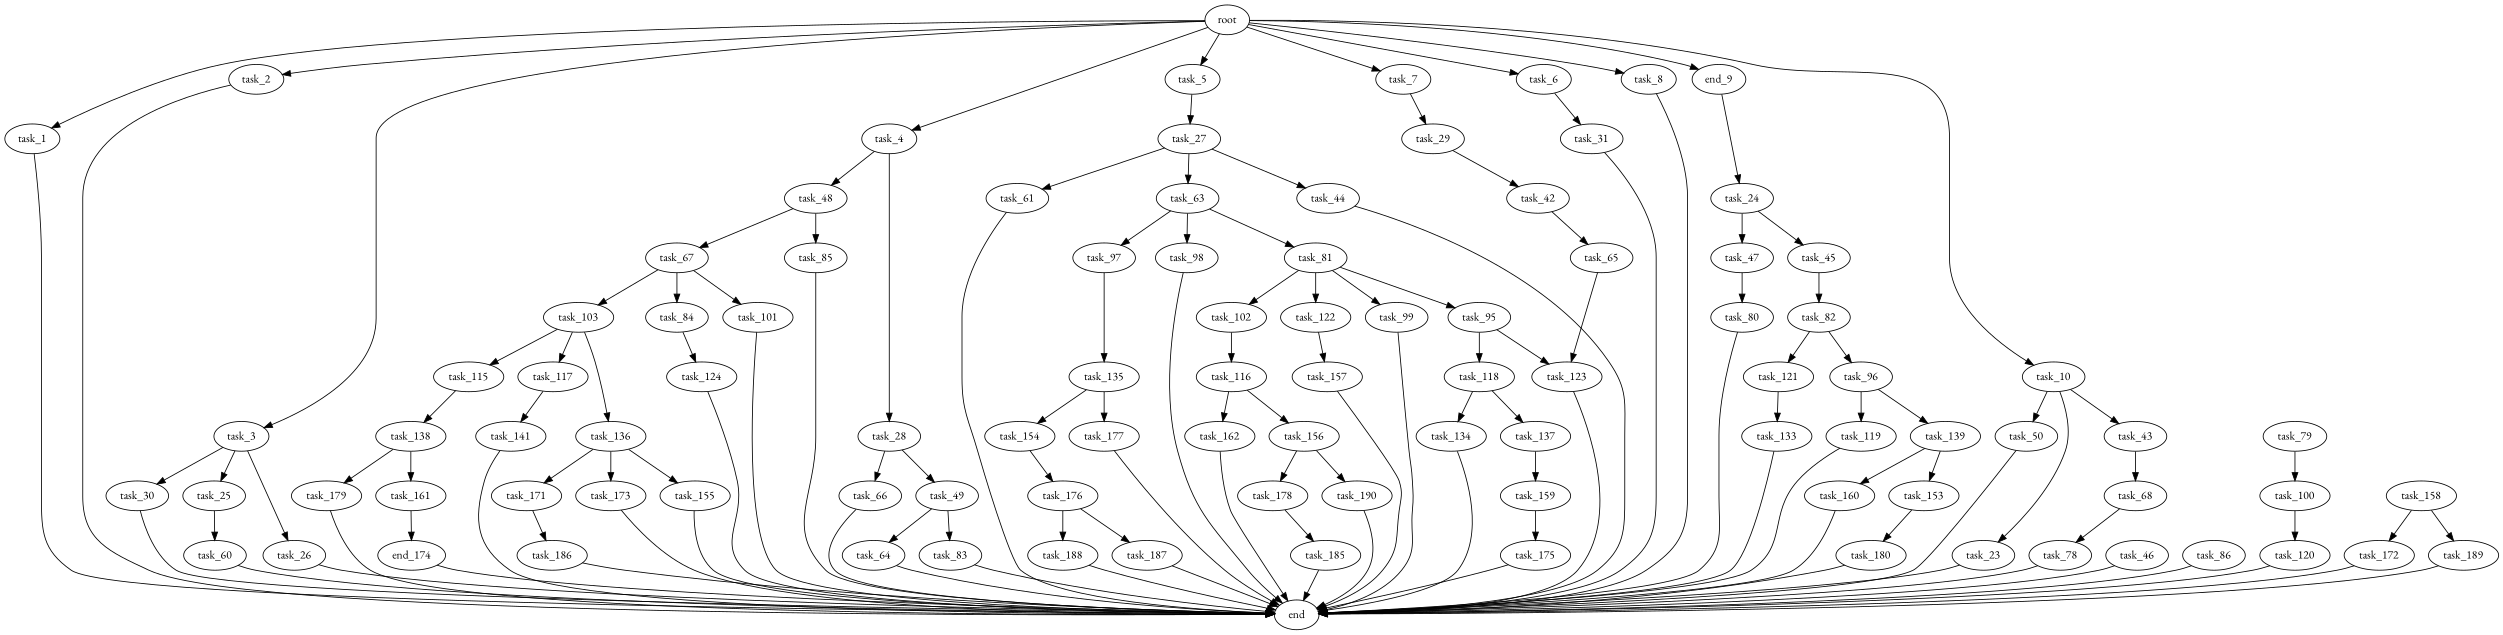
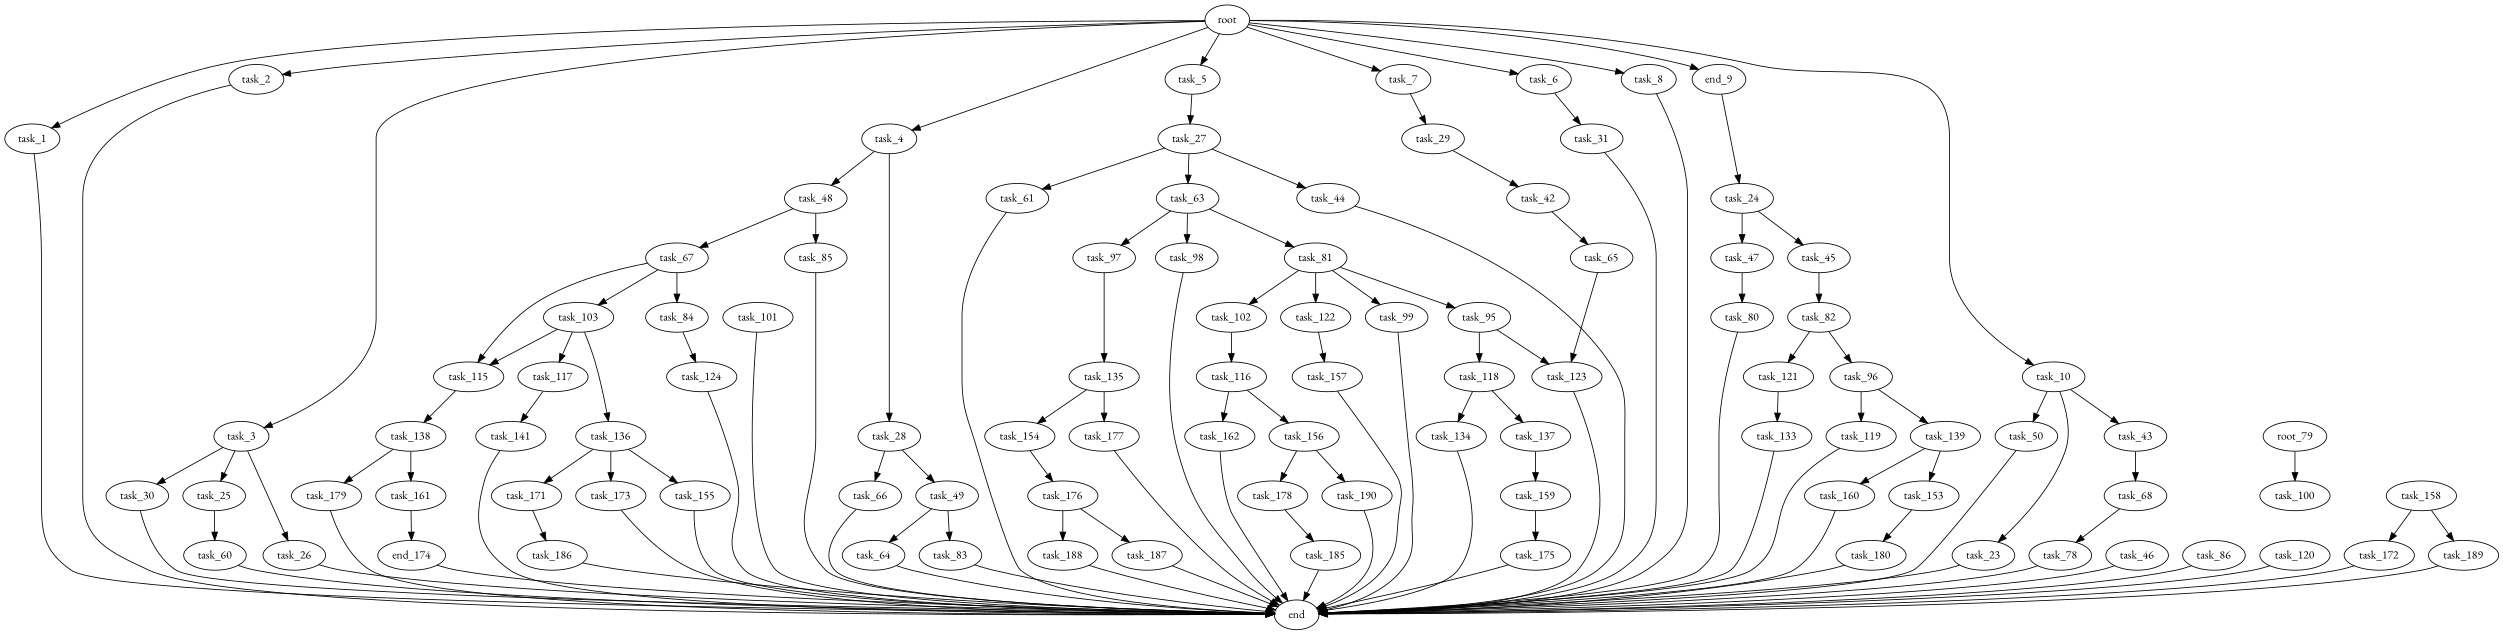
edge "task_67" -> "task_101": now "task_67" -> "task_115"
node "task_79": label "task_79" -> "root_79"
edge "task_100" -> "task_120": removed
